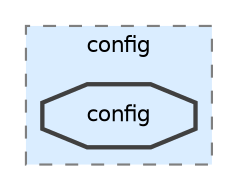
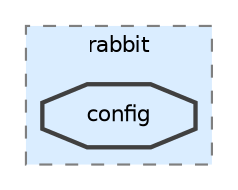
cluster "config": label "config" -> "rabbit"
